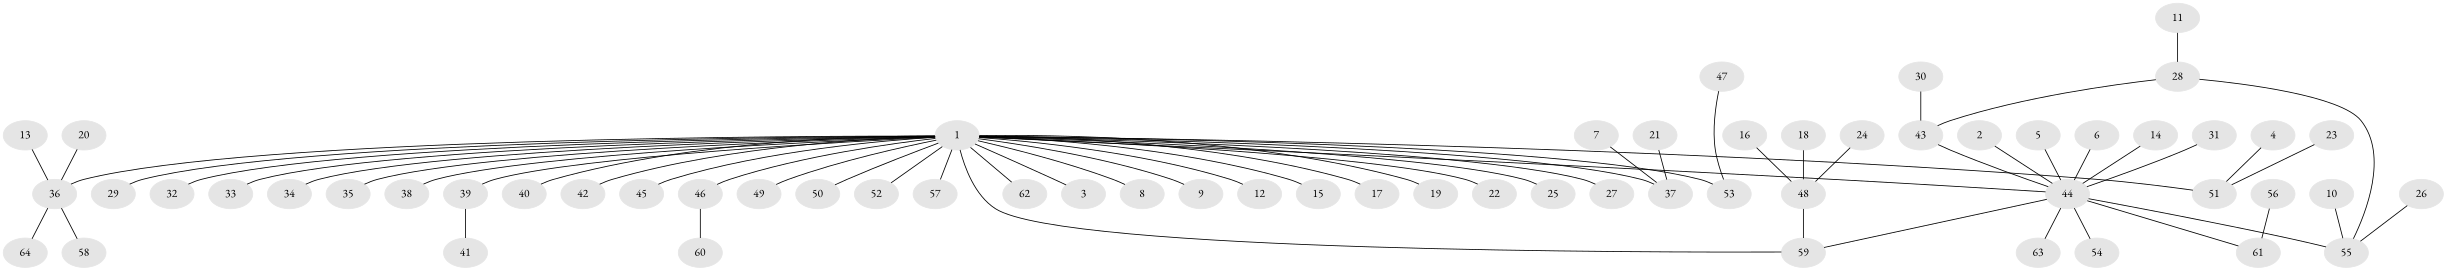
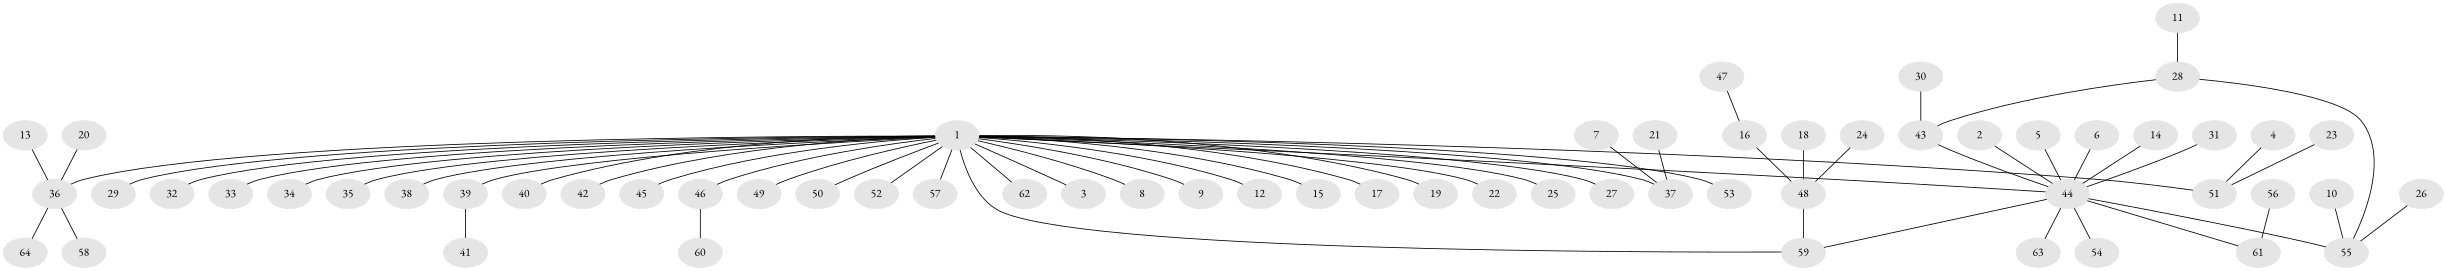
edge "47" -- "53": now "47" -- "16"
